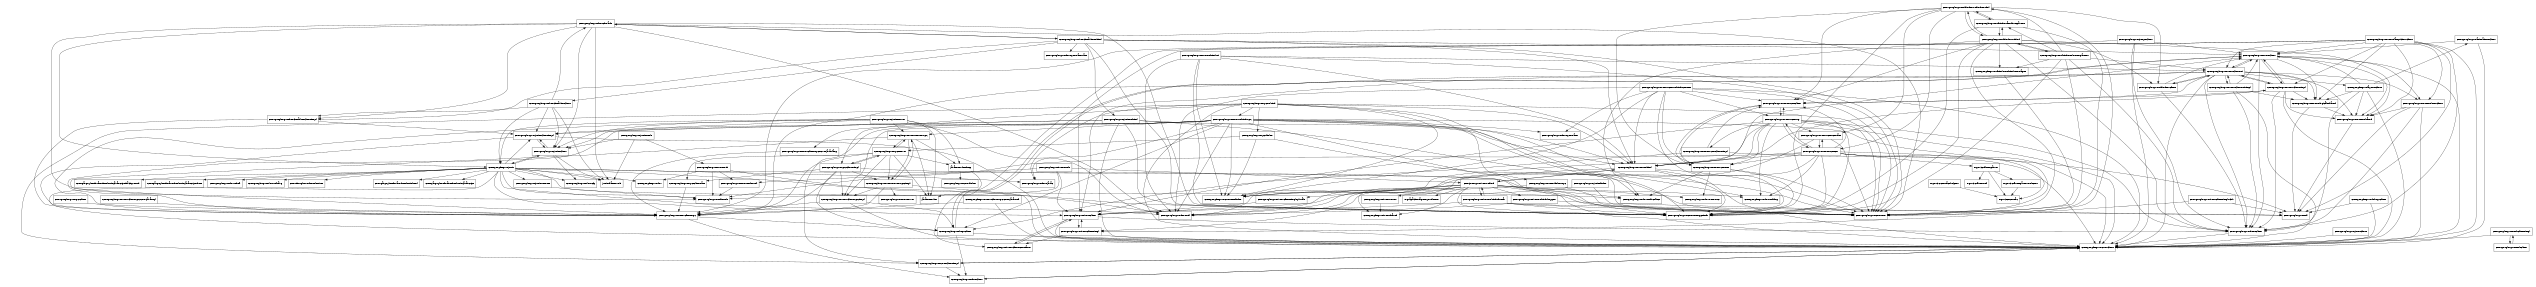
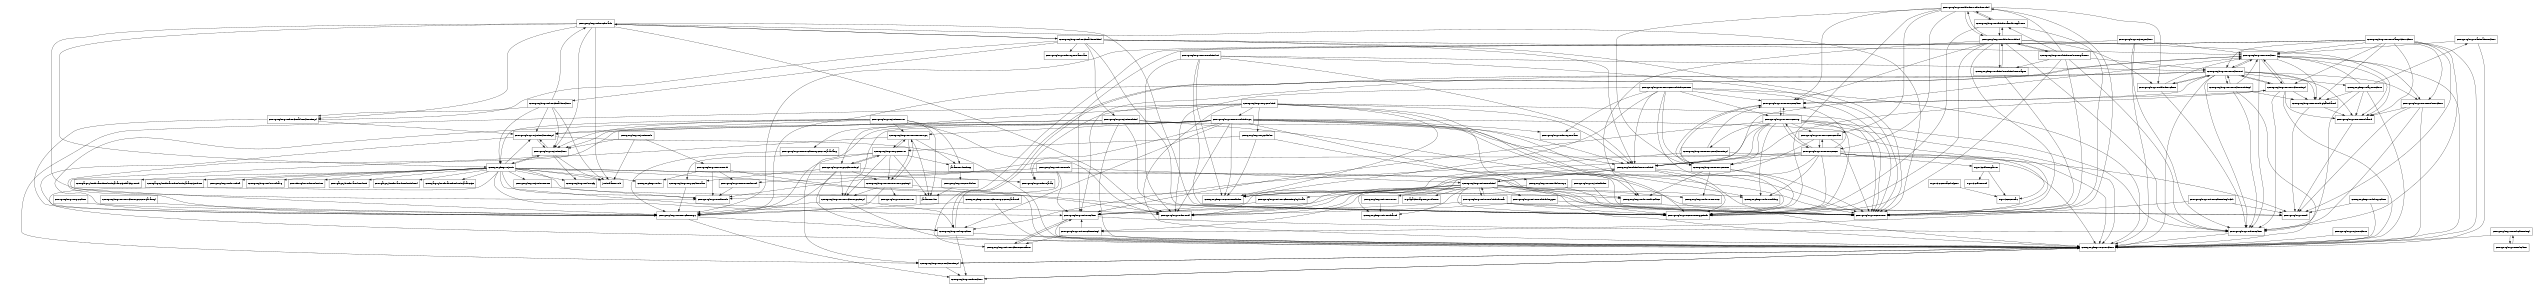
edge "com_google_gwt_uibinder_rebind_messages" -> "com_google_gwt_uibinder_rebind": added
node "com_google_gwt_user_rebind": label "com_google_gwt_user_rebind" -> "com_google_rebind_user_rebind"
node "com_gargoylesoftware_htmlunit": added
node "com_json_gwt_i18n_rebind": label "com_json_gwt_i18n_rebind" -> "com_google_gwt_i18n_rebind"
node "org_w3c_flute_parser_selectors": removed
edge "javax_servlet_http" -> "javax_servlet": now "com_google_gwt_core_linker" -> "javax_servlet"
edge "com_google_gwt_i18n_client" -> "com_google_gwt_i18n_client_impl": removed
